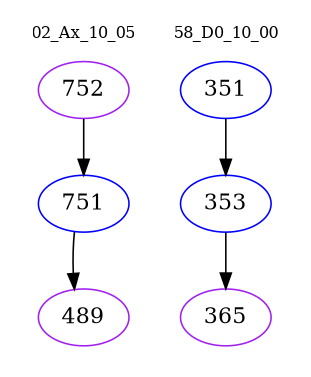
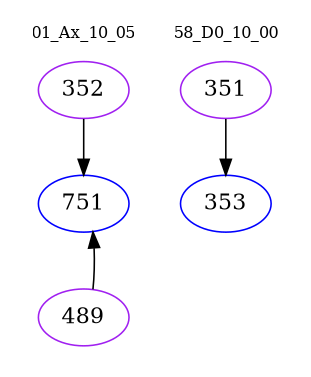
cluster "02_Ax_10_05": label "02_Ax_10_05" -> "01_Ax_10_05"
node "752": label "752" -> "352"
node "351": color blue -> purple
edge "751" -> "489": reversed
node "365": removed
